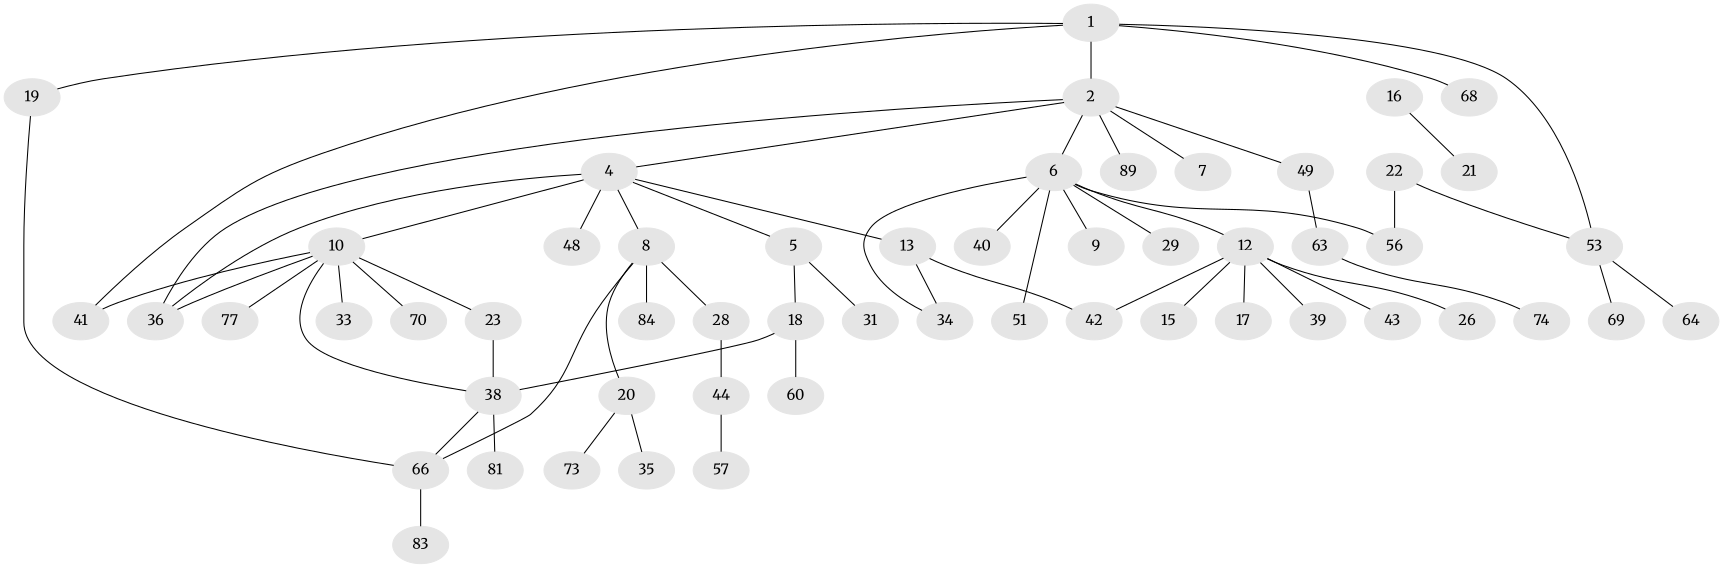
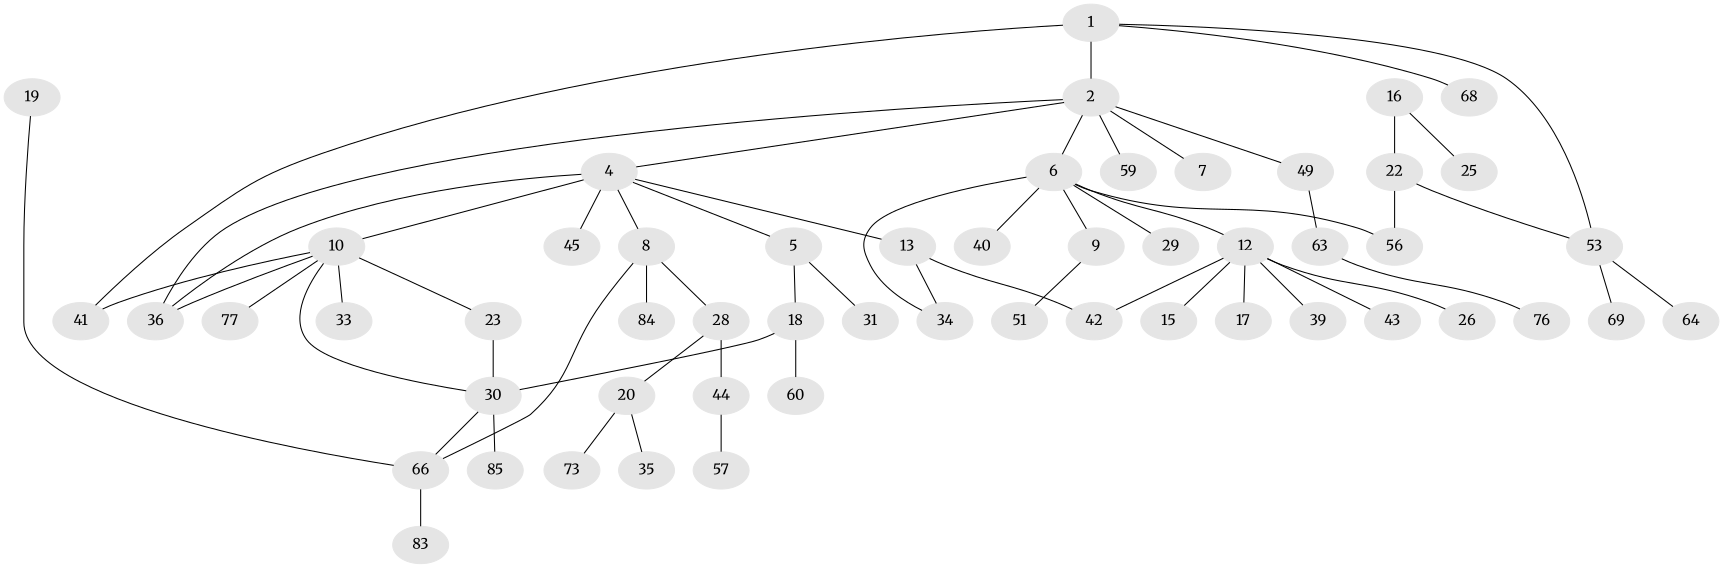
edge "1" -- "19": removed
edge "16" -- "22": added
node "89": label "89" -> "59"
node "21": label "21" -> "25"
node "48": label "48" -> "45"
edge "6" -- "51": now "9" -- "51"
edge "8" -- "20": now "28" -- "20"
node "70": removed
node "74": label "74" -> "76"
node "38": label "38" -> "30"
node "81": label "81" -> "85"
